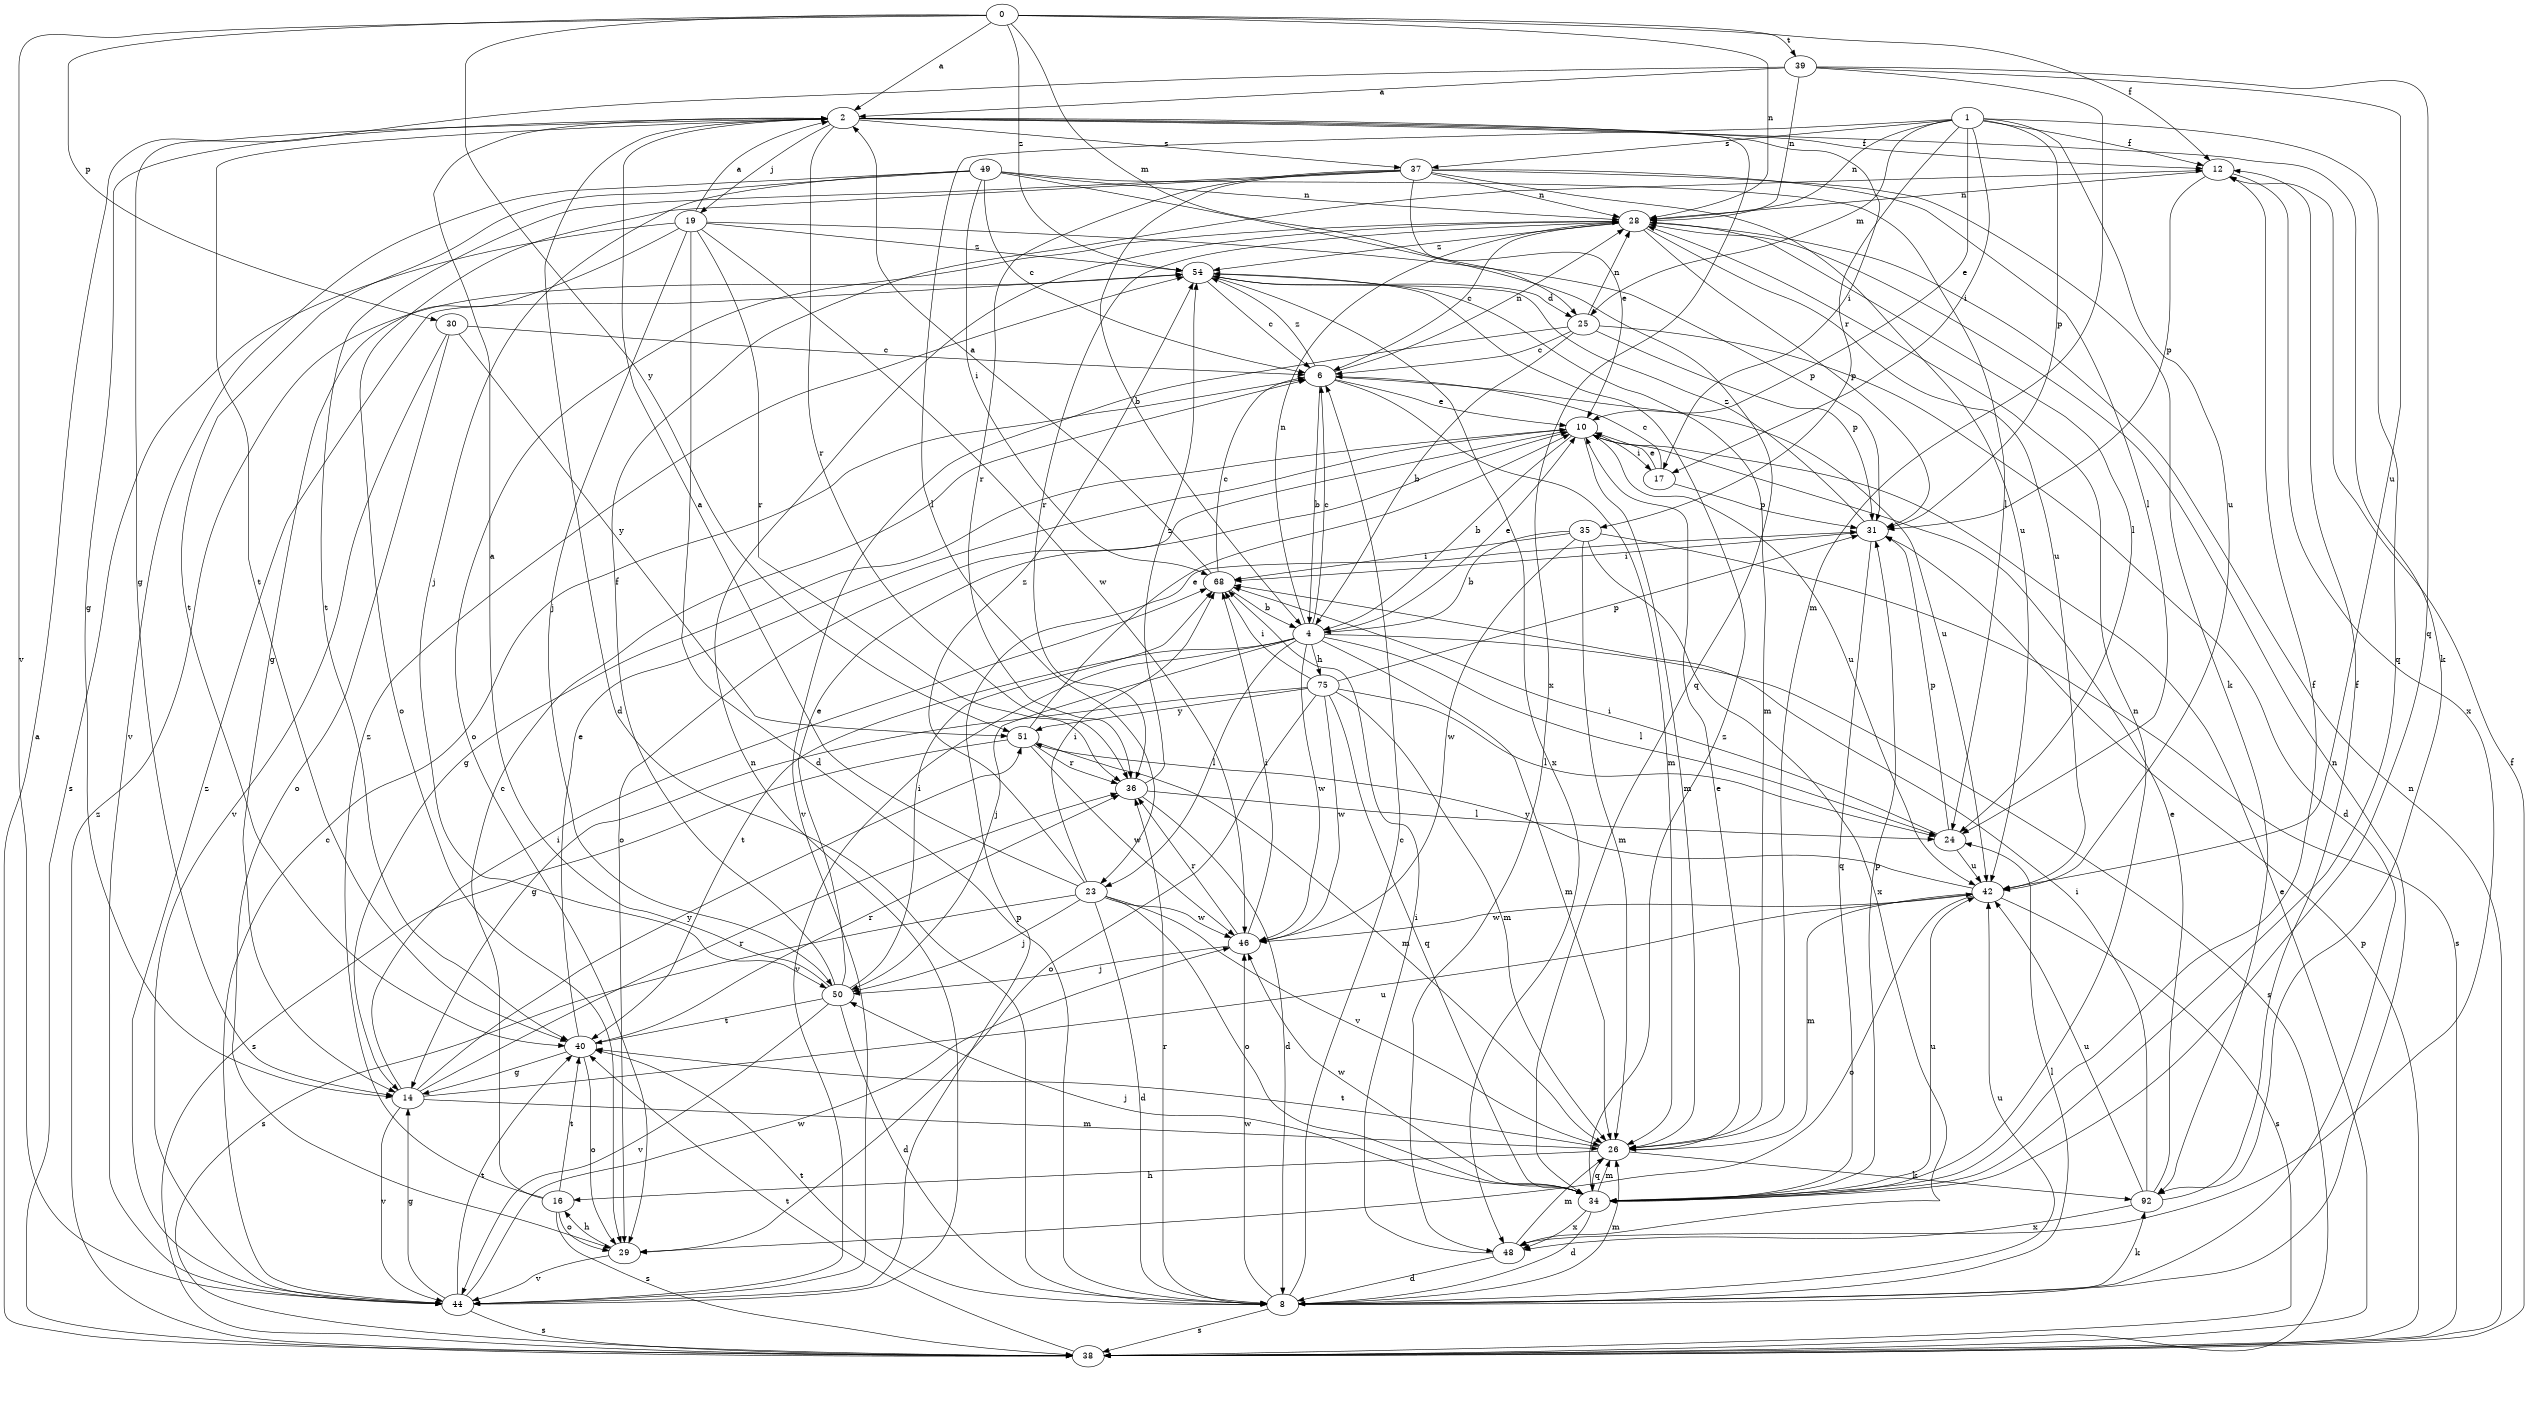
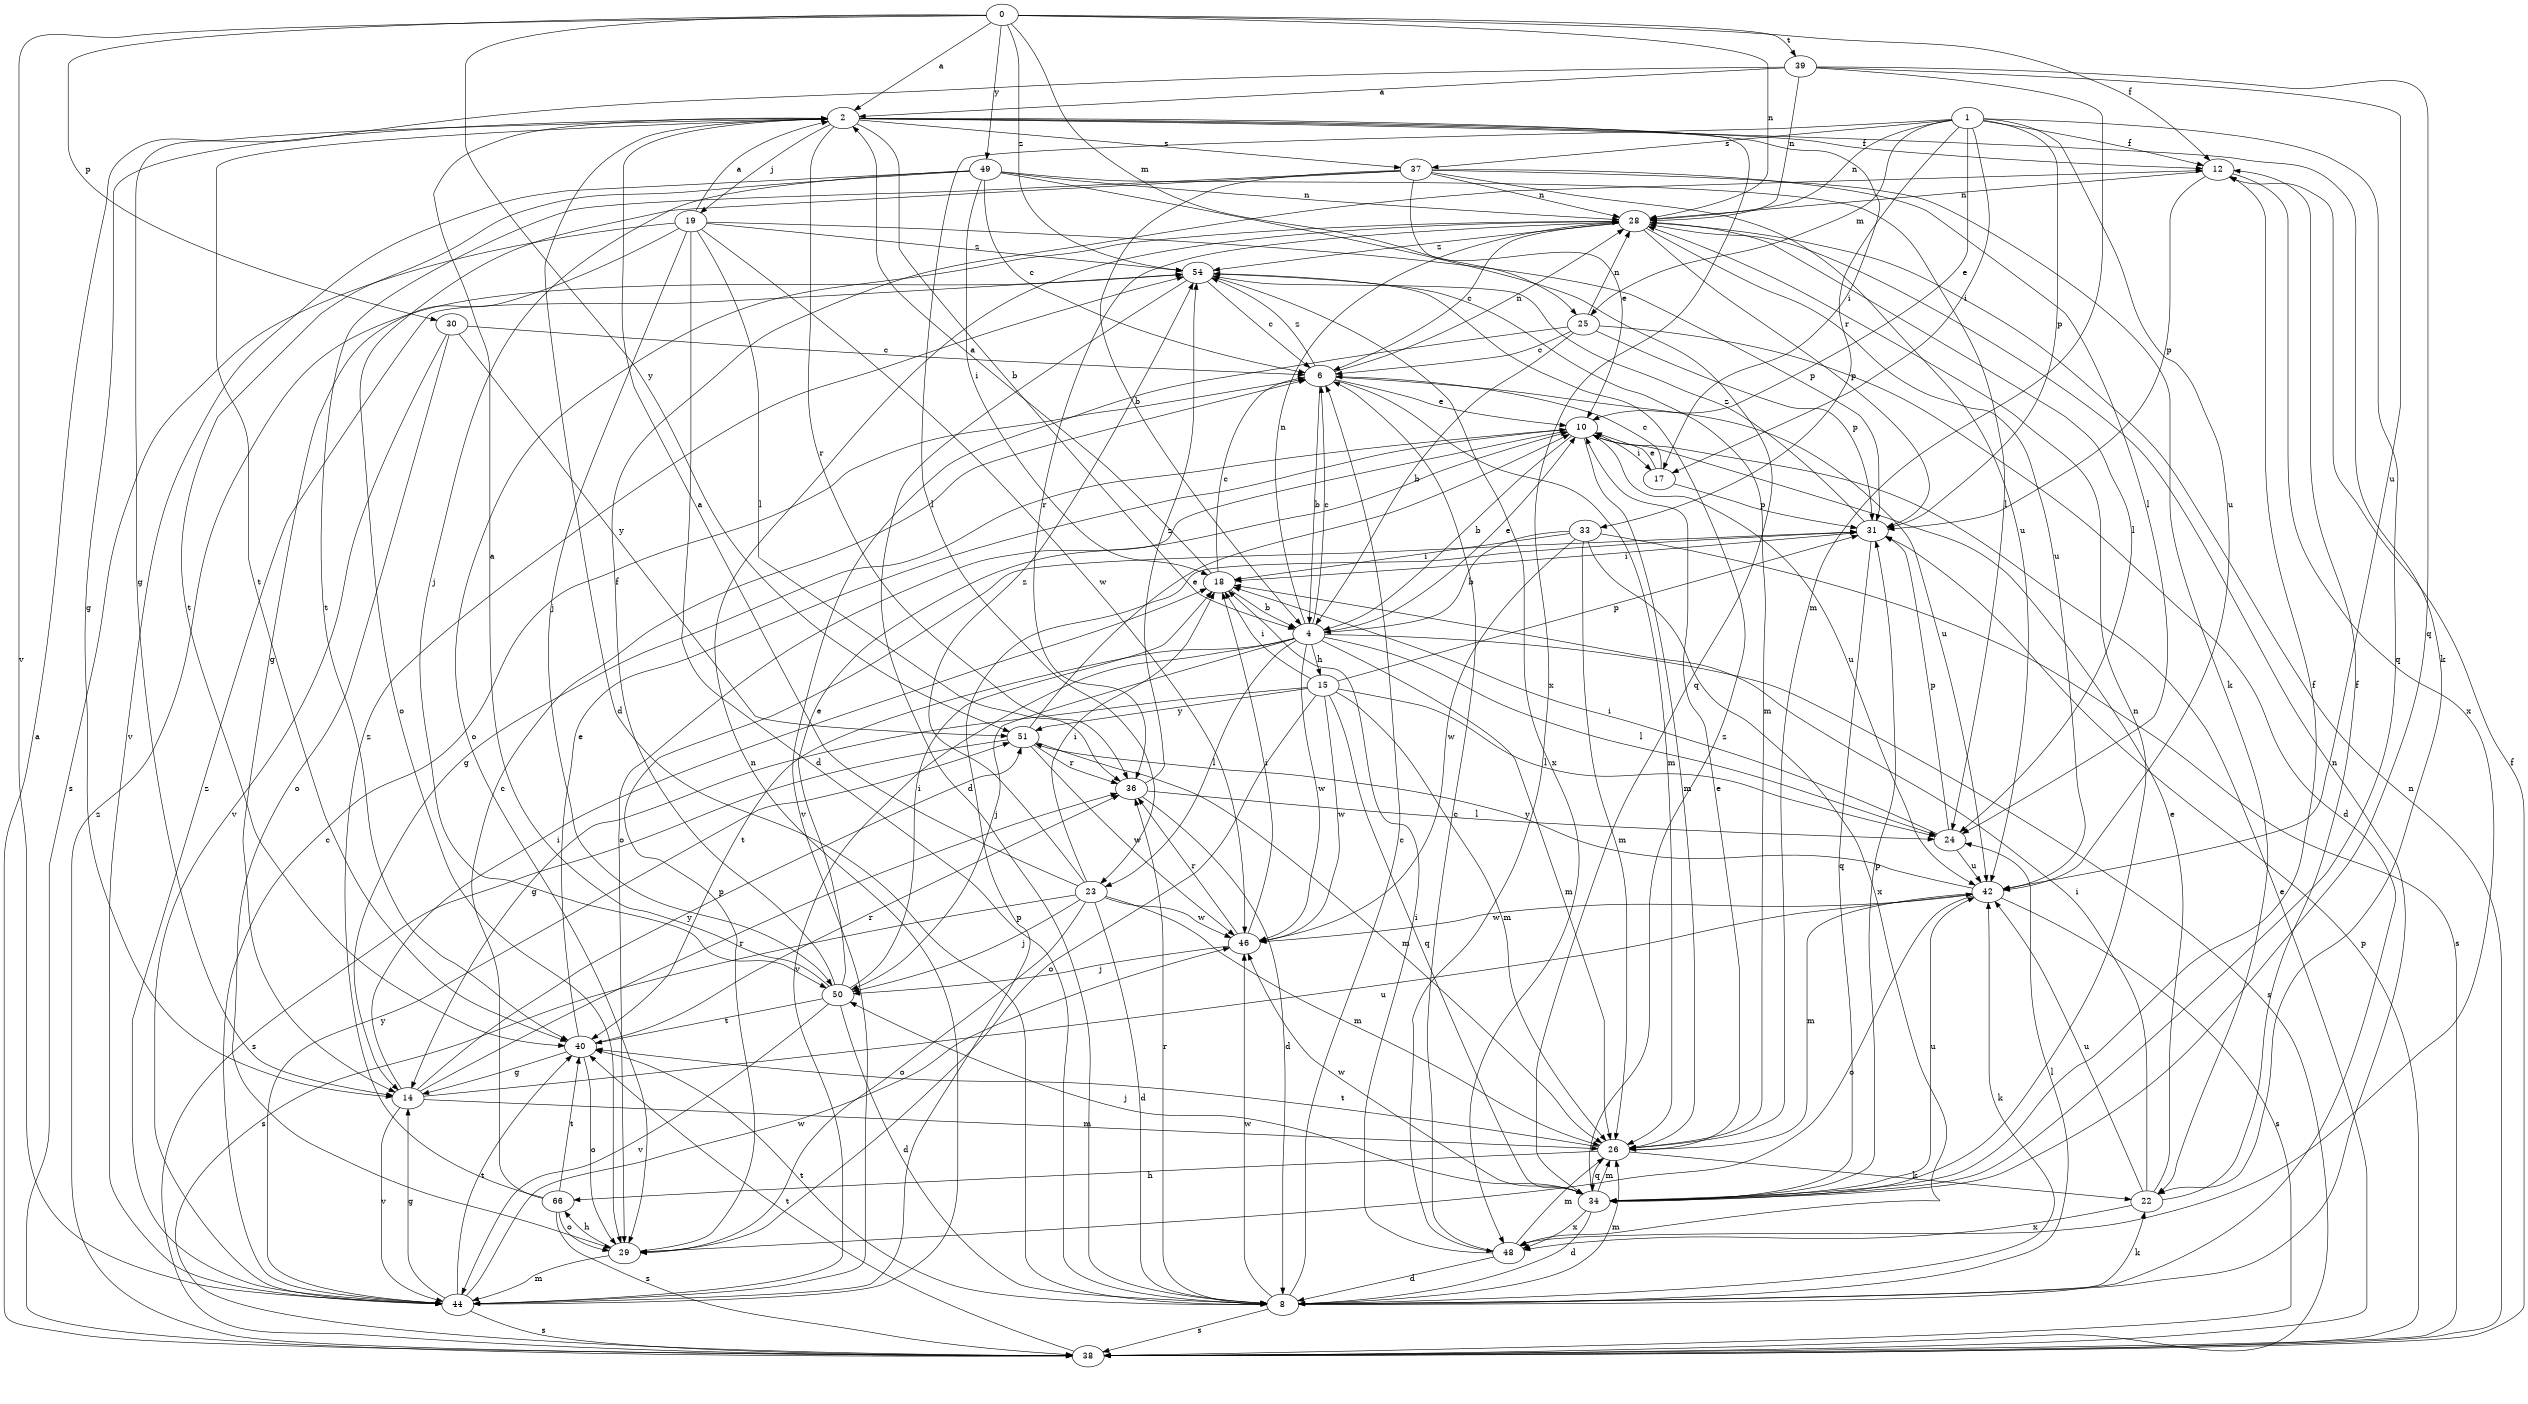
edge "0" -> "49": added, label "y"
edge "54" -> "25": now "54" -> "8"
edge "37" -> "36": removed, label "r"
edge "2" -> "4": added, label "b"
edge "19" -> "36": label "r" -> "l"
node "35": label "35" -> "33"
node "68": label "68" -> "18"
edge "29" -> "31": added, label "p"
node "75": label "75" -> "15"
edge "48" -> "6": added, label "c"
edge "44" -> "51": added, label "y"
edge "23" -> "26": label "v" -> "m"
edge "8" -> "42": label "u" -> "k"
edge "23" -> "34": now "23" -> "29"
node "16": label "16" -> "66"
node "92": label "92" -> "22"
edge "29" -> "44": label "v" -> "m"
